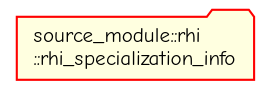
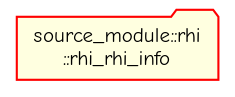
node "source_module::rhi ::rhi_specialization_info": label "source_module::rhi ::rhi_specialization_info" -> "source_module::rhi ::rhi_rhi_info"
